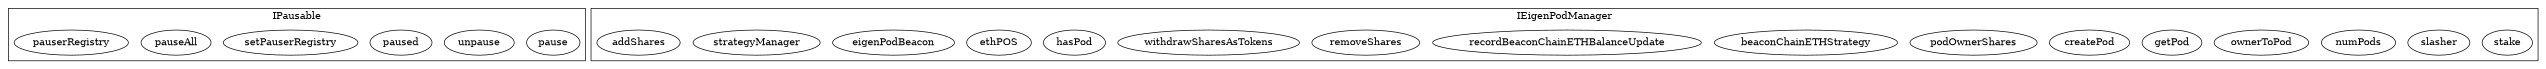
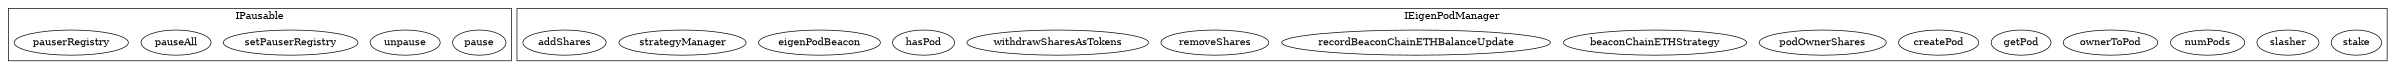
node "paused": removed
node "ethPOS": removed
